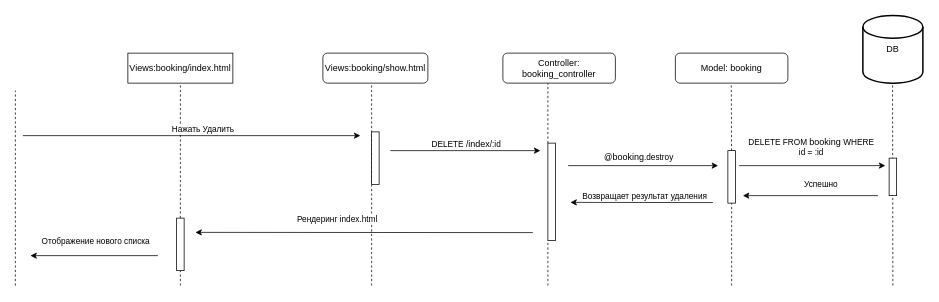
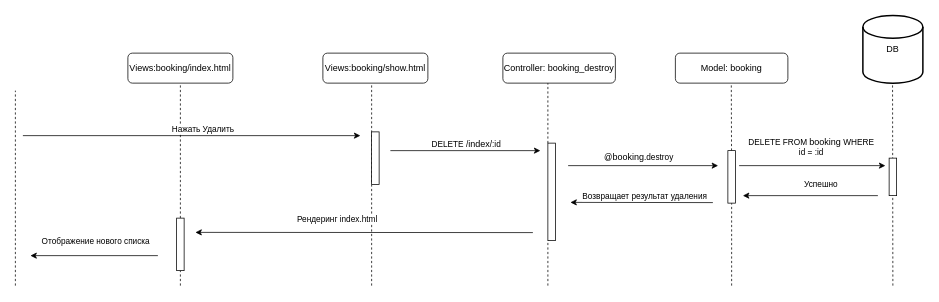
node "Views:booking/index.html": shape rectangle -> rounded rectangle
node "Controller: booking_controller": label "Controller: booking_controller" -> "Controller: booking_destroy"
